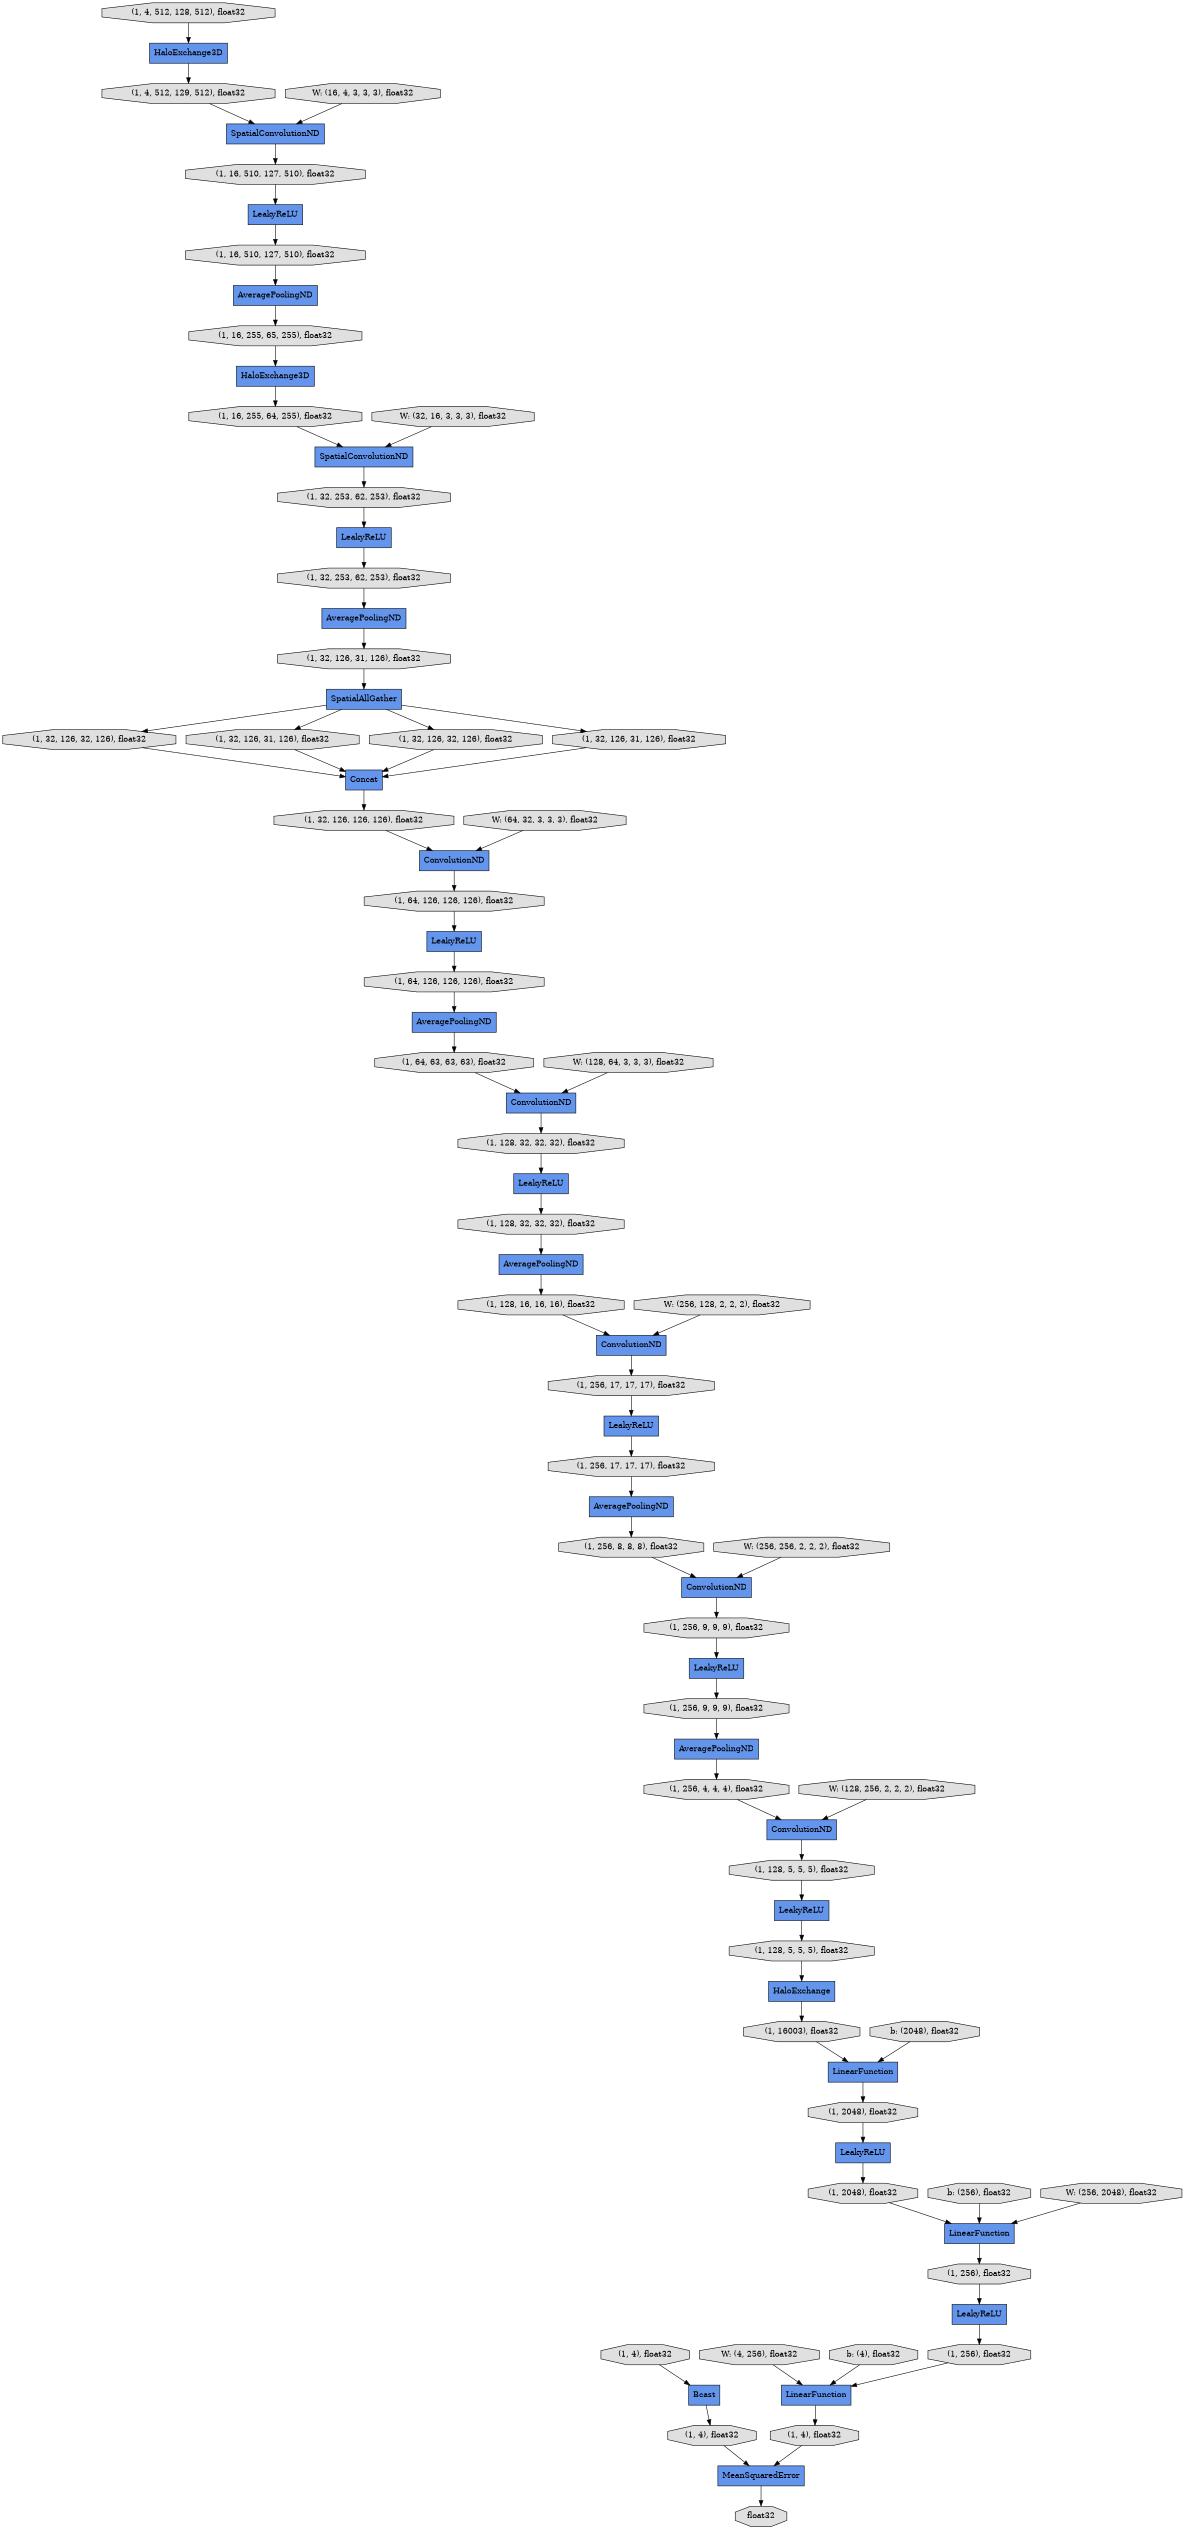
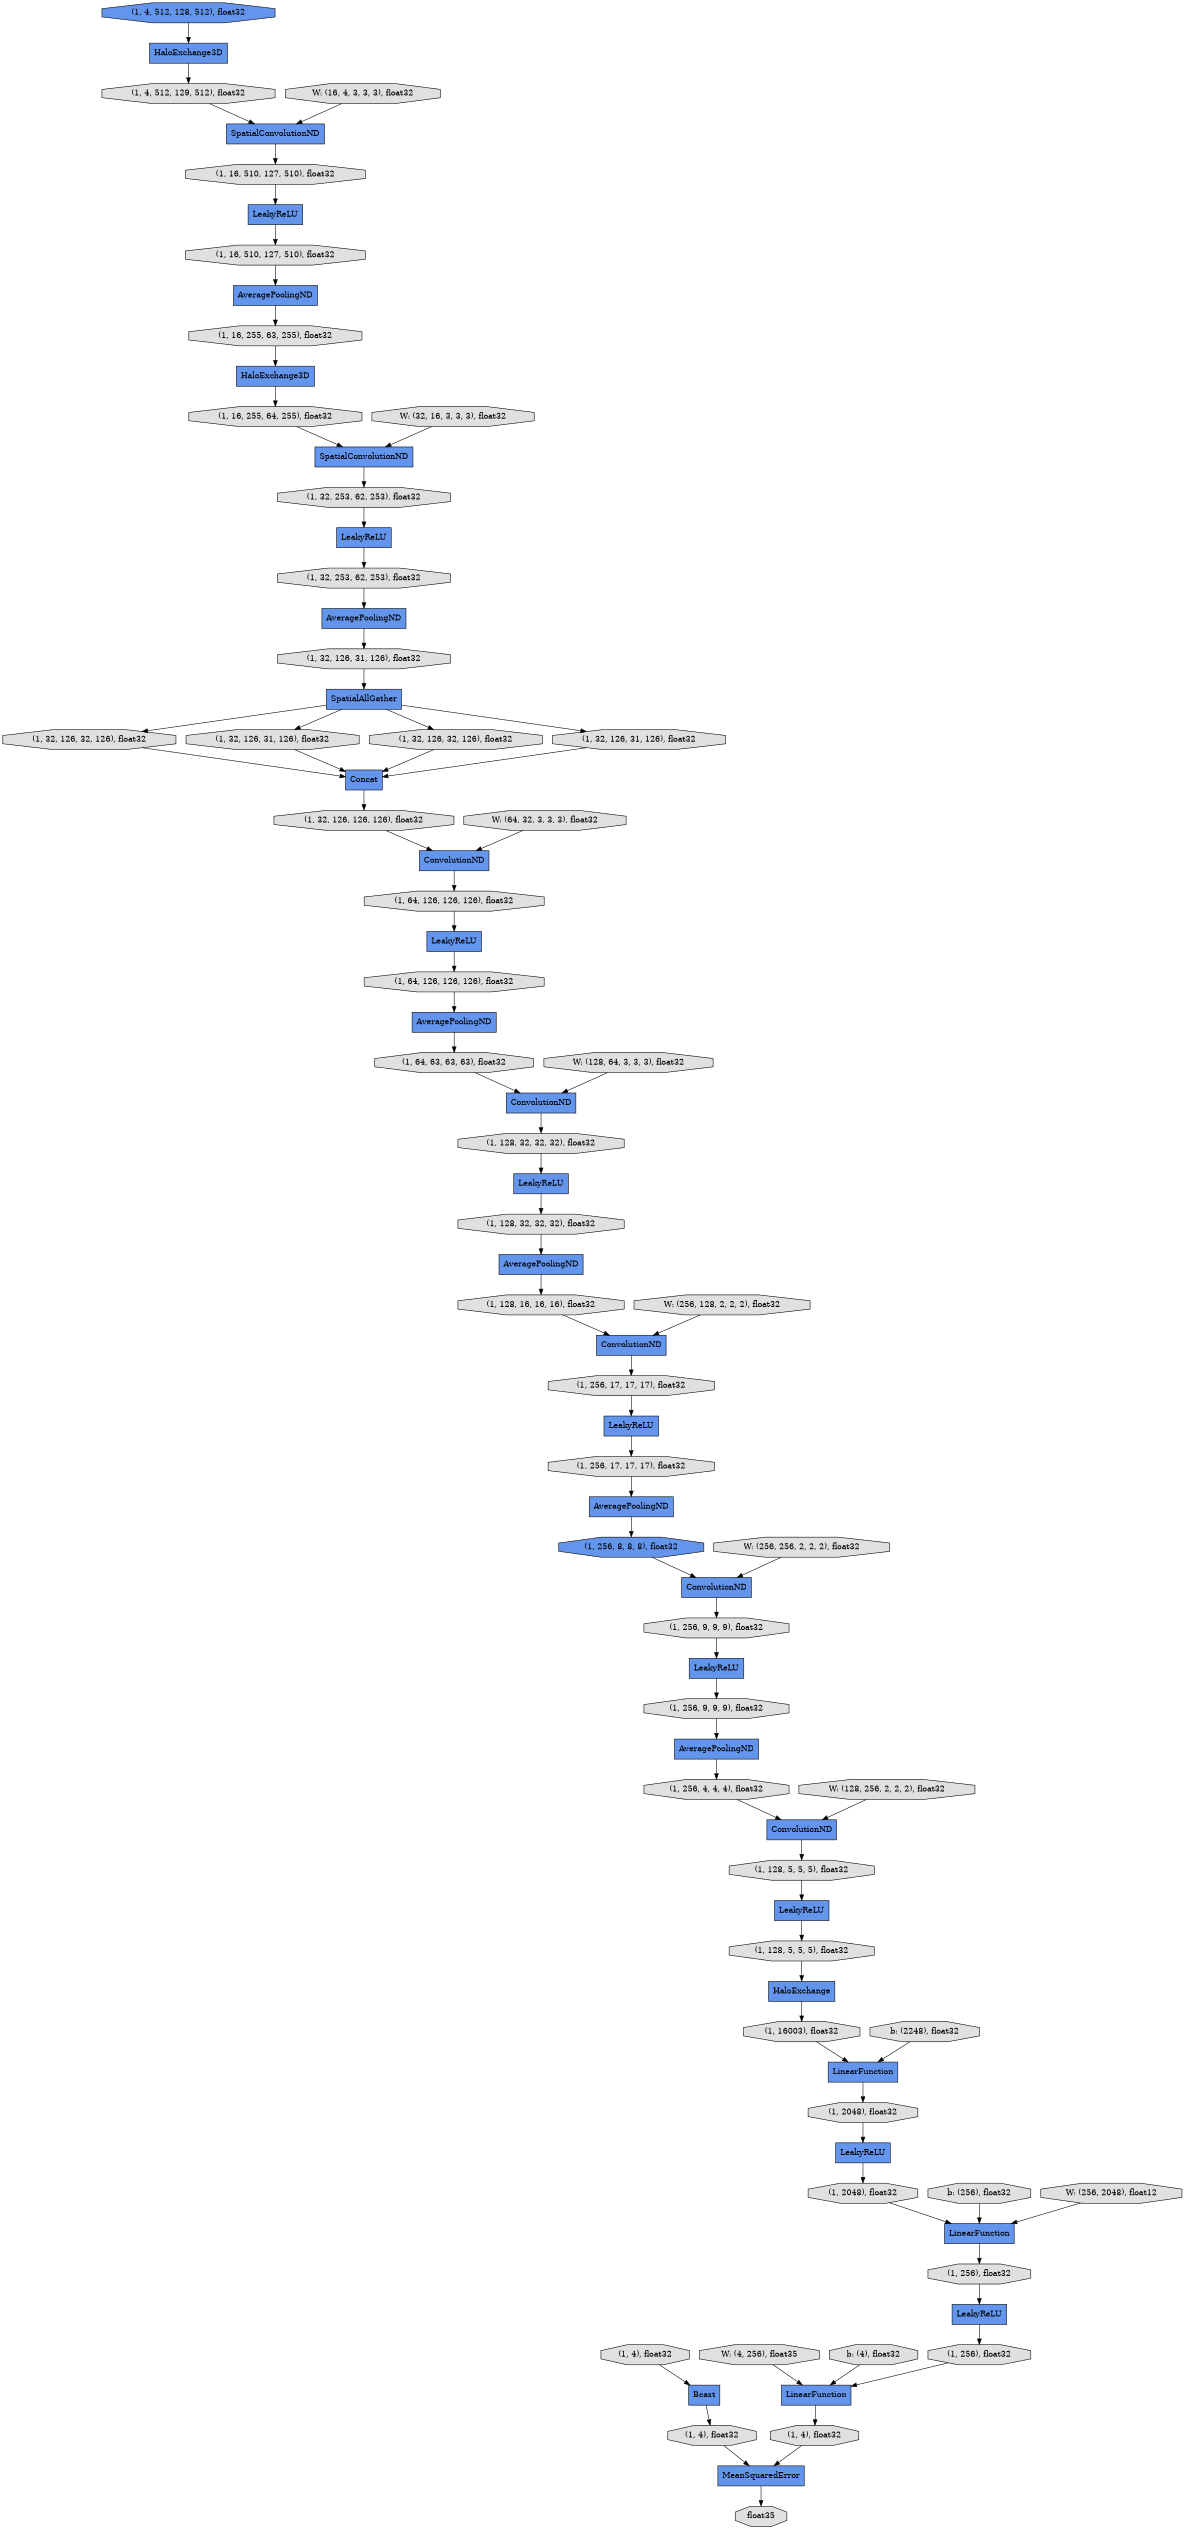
node "(1, 4, 512, 128, 512), float32": fillcolor #e0e0e0 -> #6495ed
node "(1, 16, 255, 65, 255), float32": label "(1, 16, 255, 65, 255), float32" -> "(1, 16, 255, 63, 255), float32"
node "(1, 256, 8, 8, 8), float32": fillcolor #e0e0e0 -> #6495ed
node "b: (2048), float32": label "b: (2048), float32" -> "b: (2248), float32"
node "W: (256, 2048), float32": label "W: (256, 2048), float32" -> "W: (256, 2048), float12"
node "W: (4, 256), float32": label "W: (4, 256), float32" -> "W: (4, 256), float35"
node "float32": label "float32" -> "float35"
